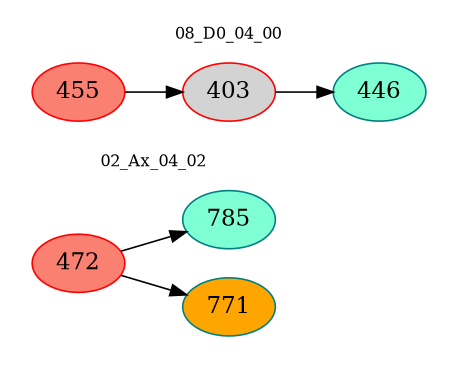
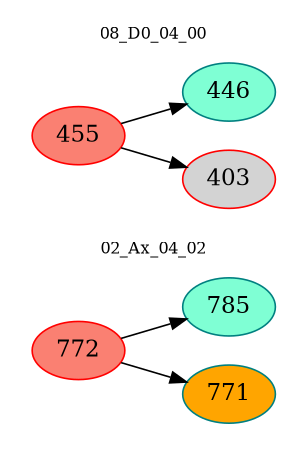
edge "403" -> "446": now "455" -> "446"
node "472": label "472" -> "772"
